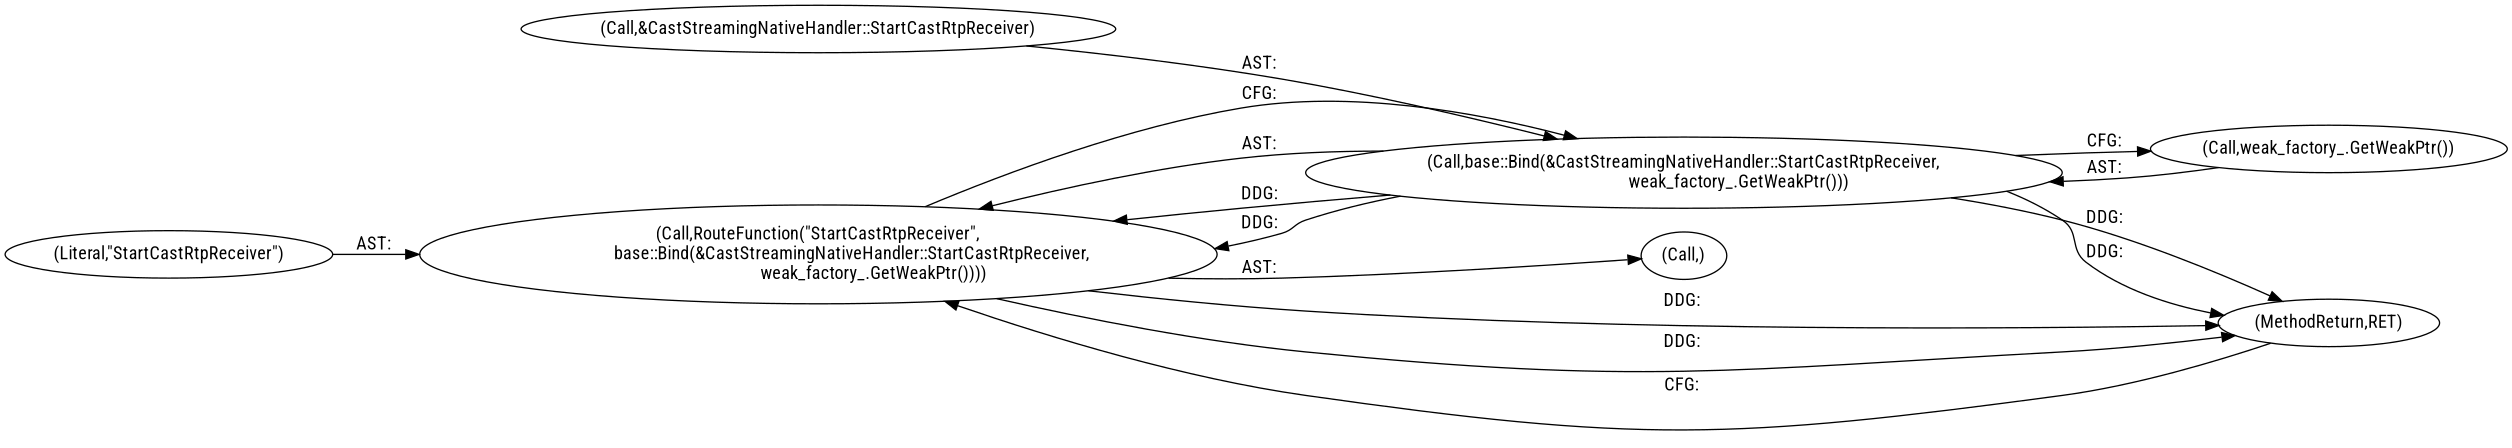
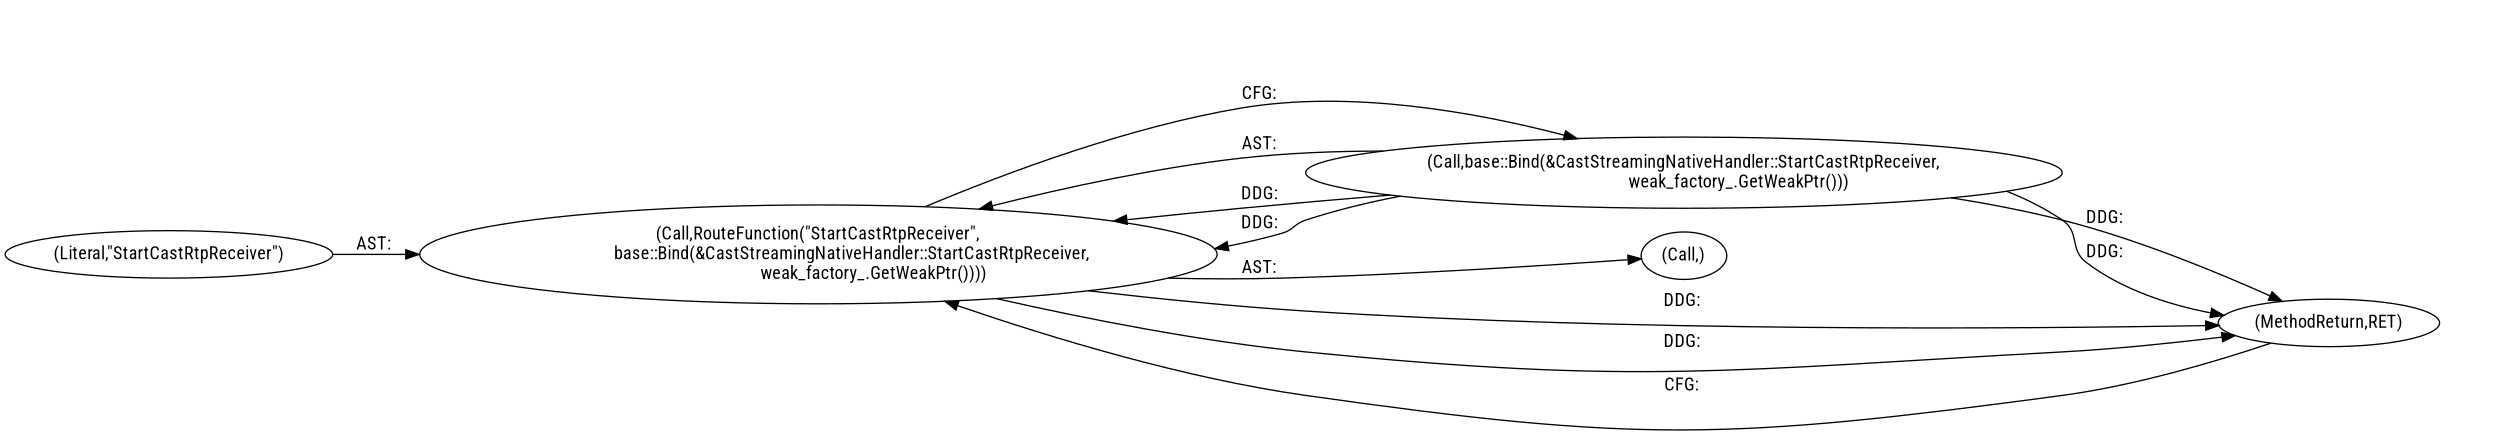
node "(Call,&CastStreamingNativeHandler::StartCastRtpReceiver)": removed
node "(Call,weak_factory_.GetWeakPtr())": removed
